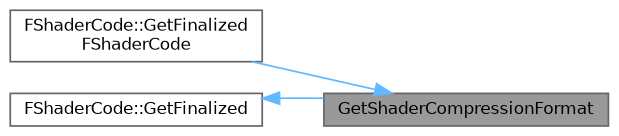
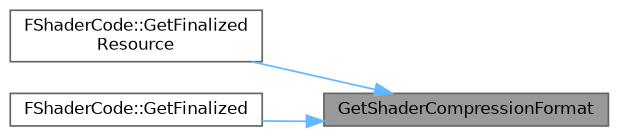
node "FShaderCode::GetFinalized FShaderCode": label "FShaderCode::GetFinalized FShaderCode" -> "FShaderCode::GetFinalized Resource"
edge "GetShaderCompressionFormat" -> "FShaderCode::GetFinalized": reversed
